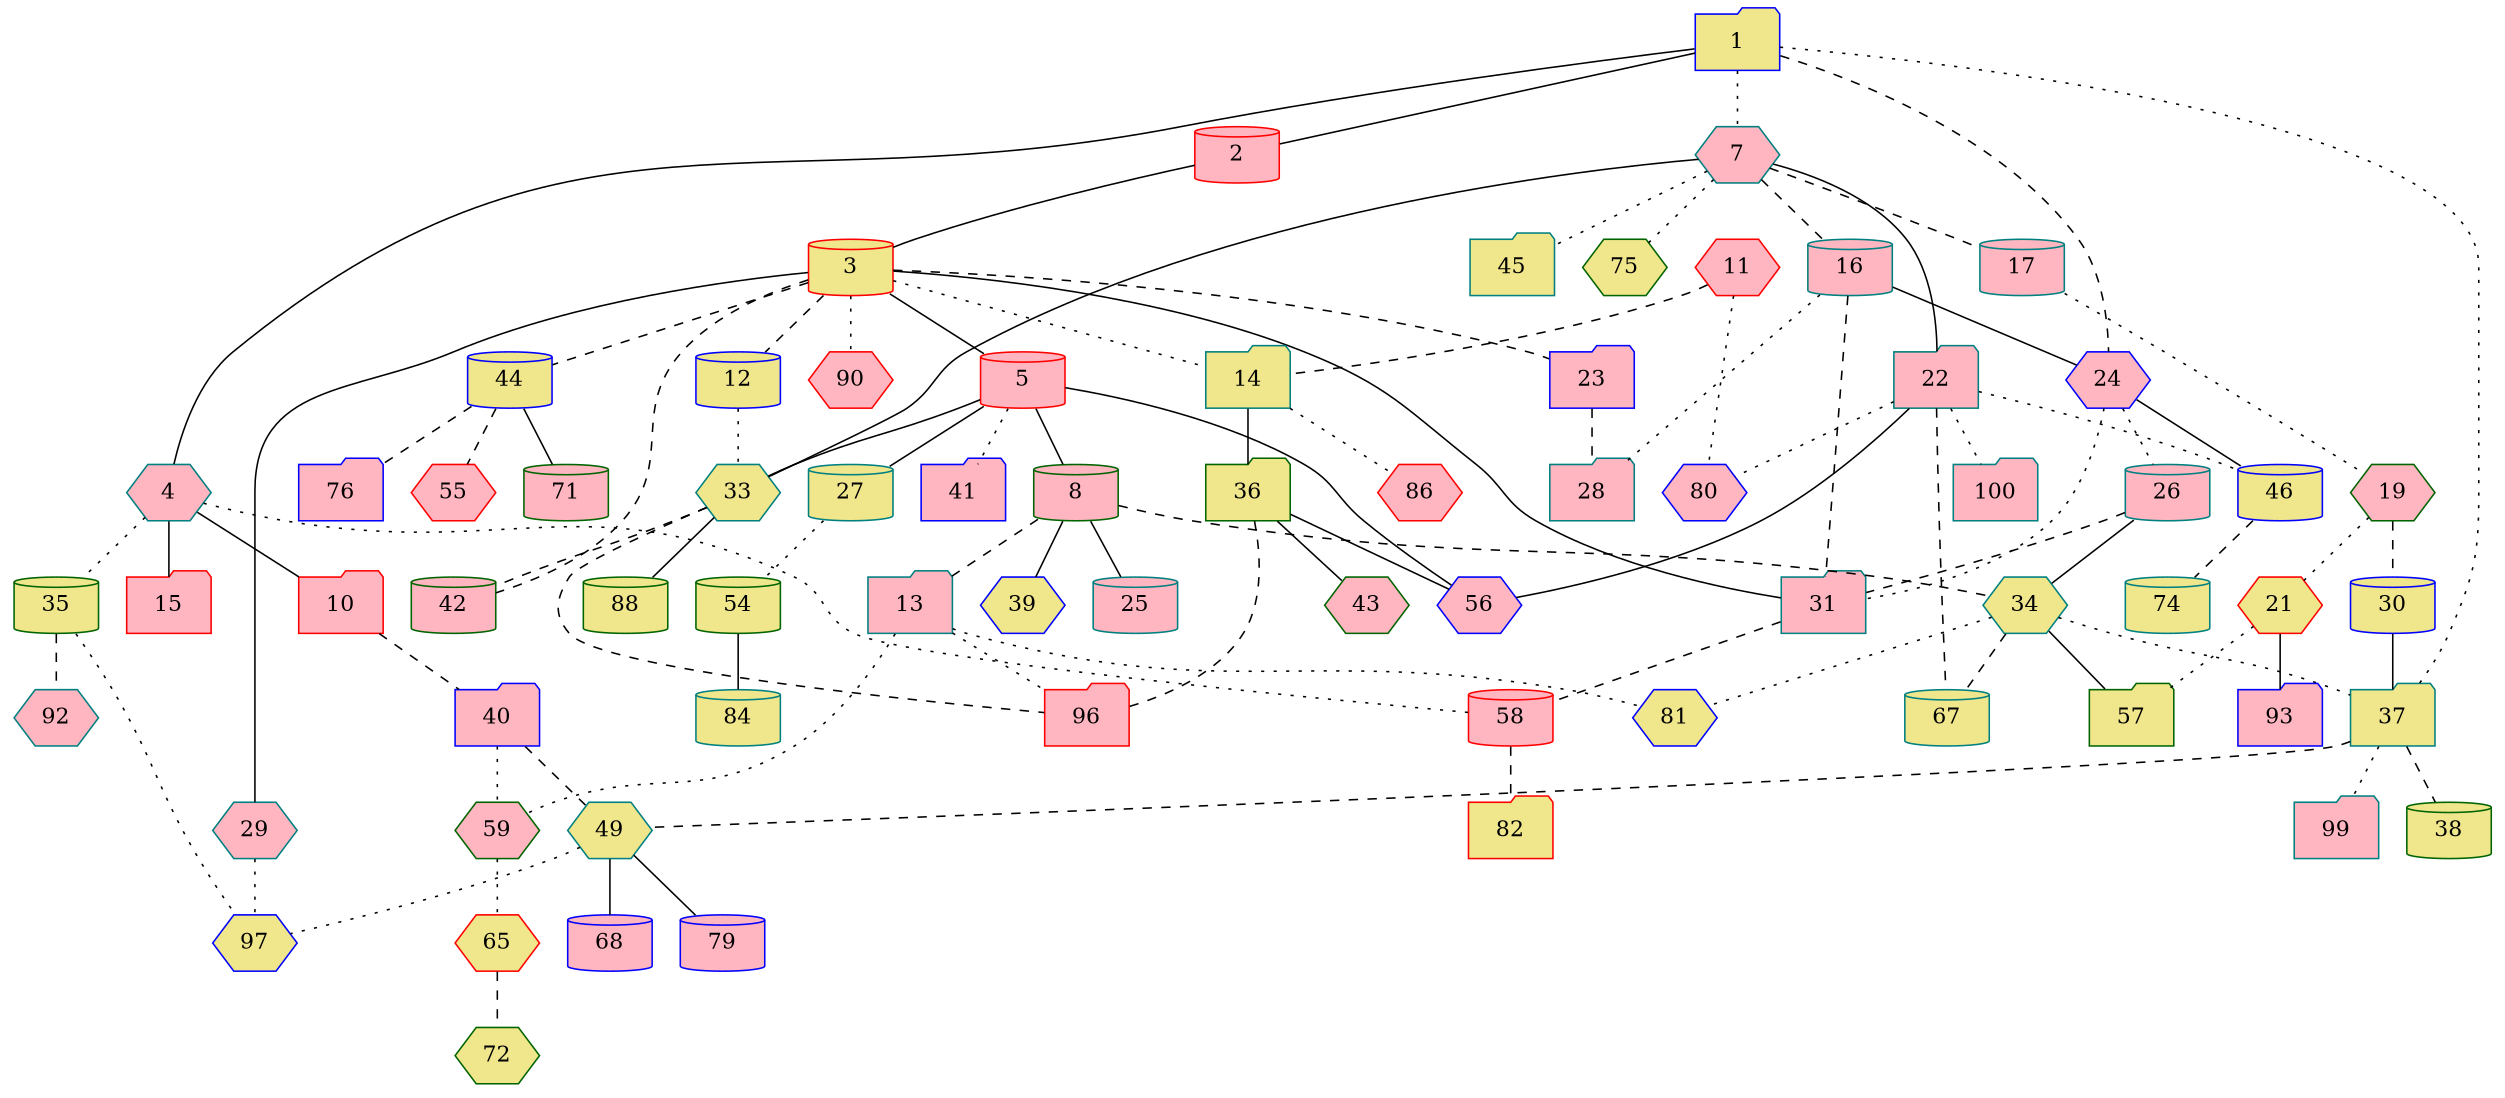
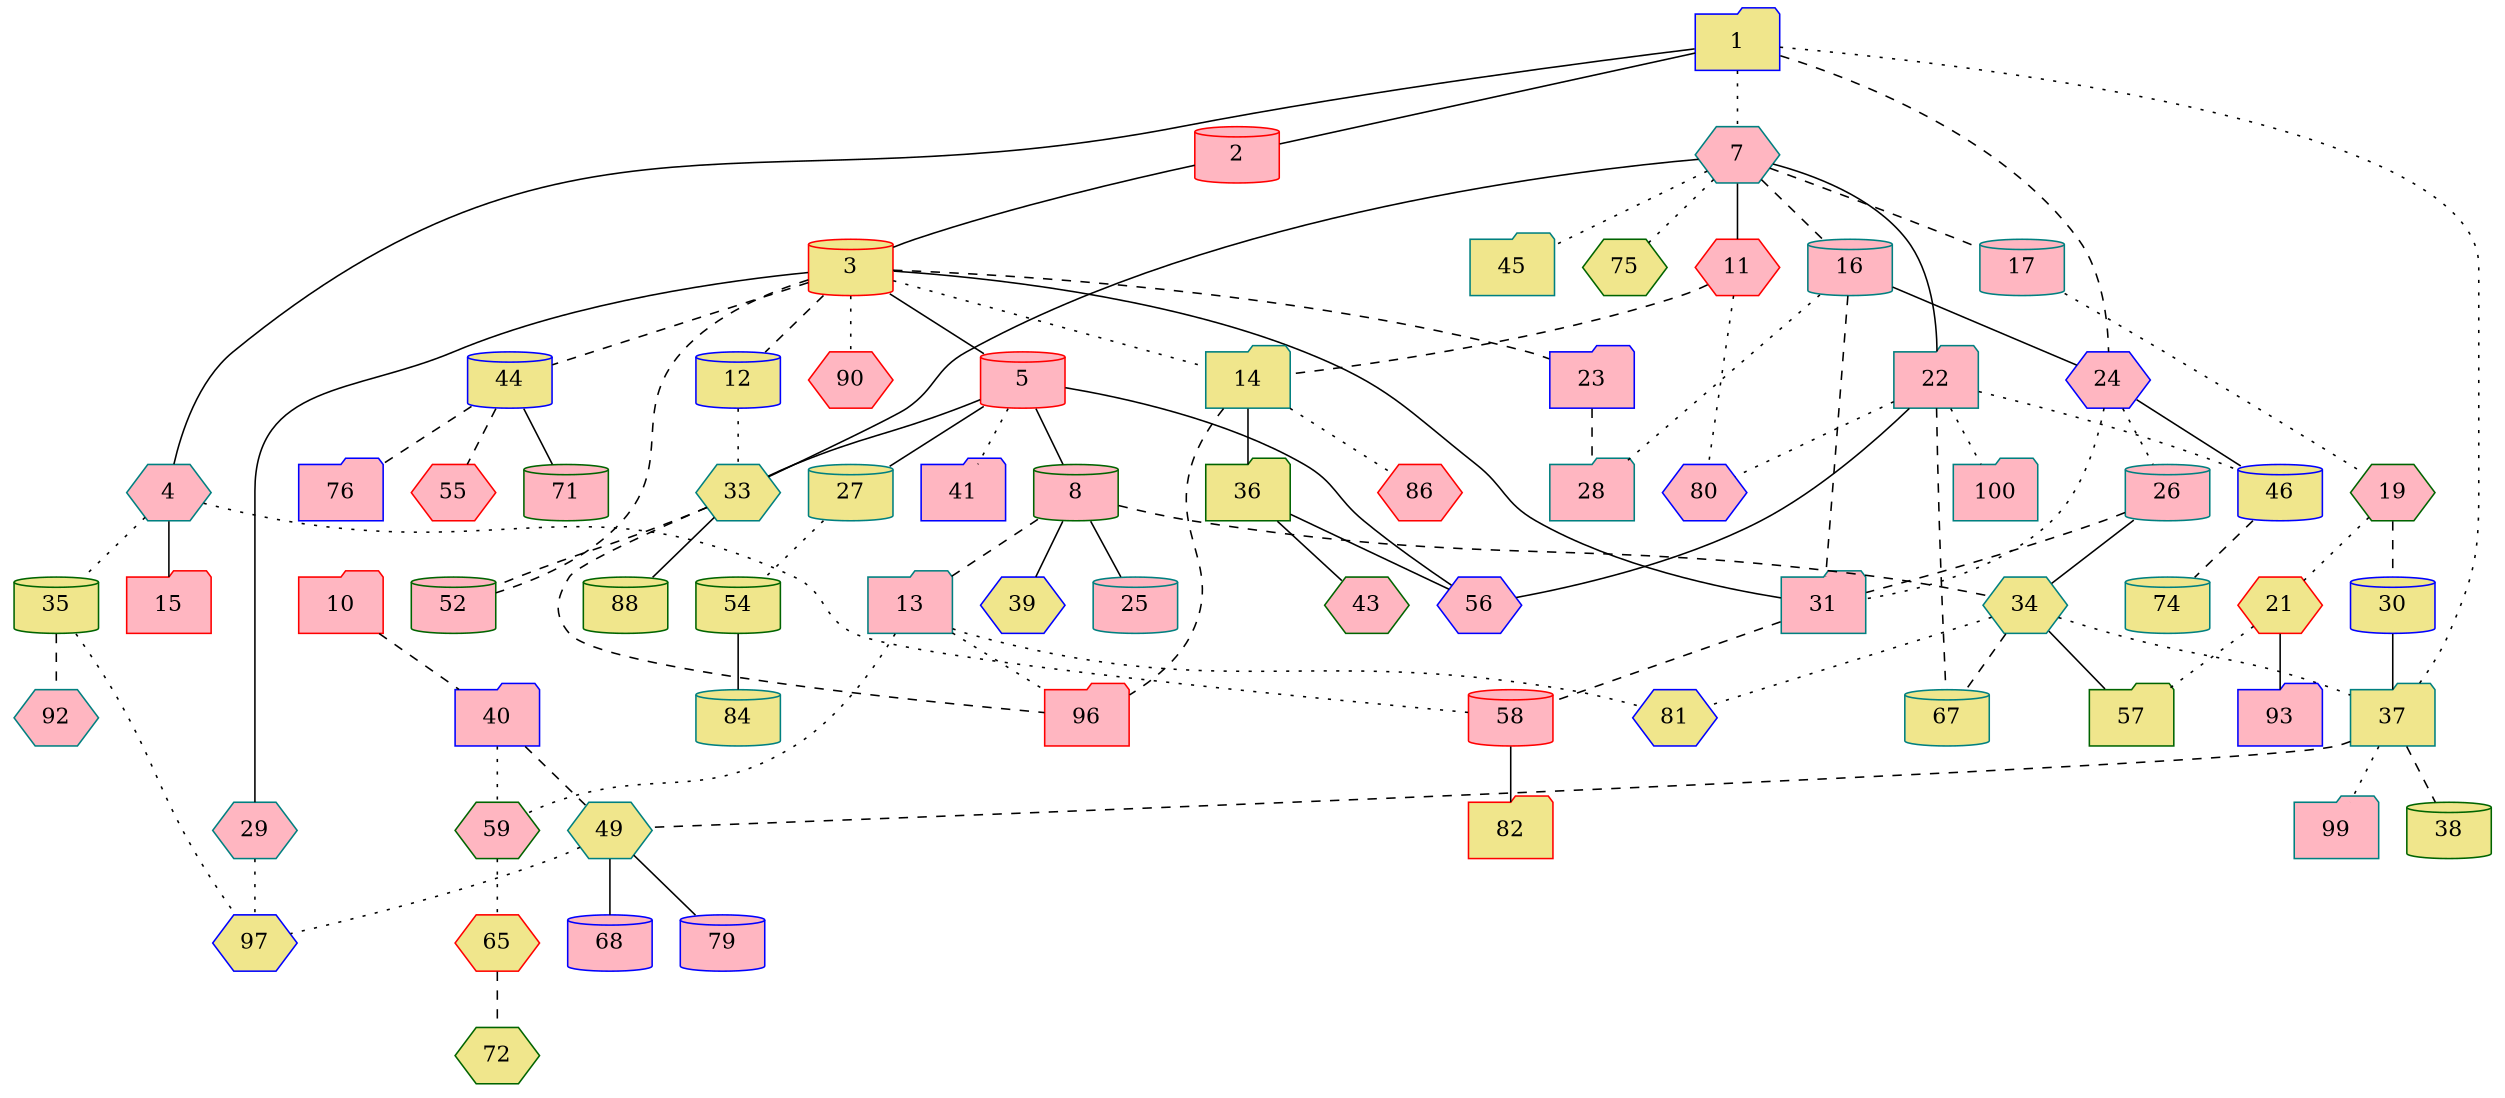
edge "7" -- "11": added
edge "4" -- "10": removed
node "42": label "42" -> "52"
edge "36" -- "96": now "14" -- "96"
edge "58" -- "82": style dashed -> solid
